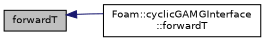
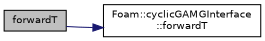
edge "Foam::cyclicGAMGInterface ::forwardT" -> "forwardT": reversed
